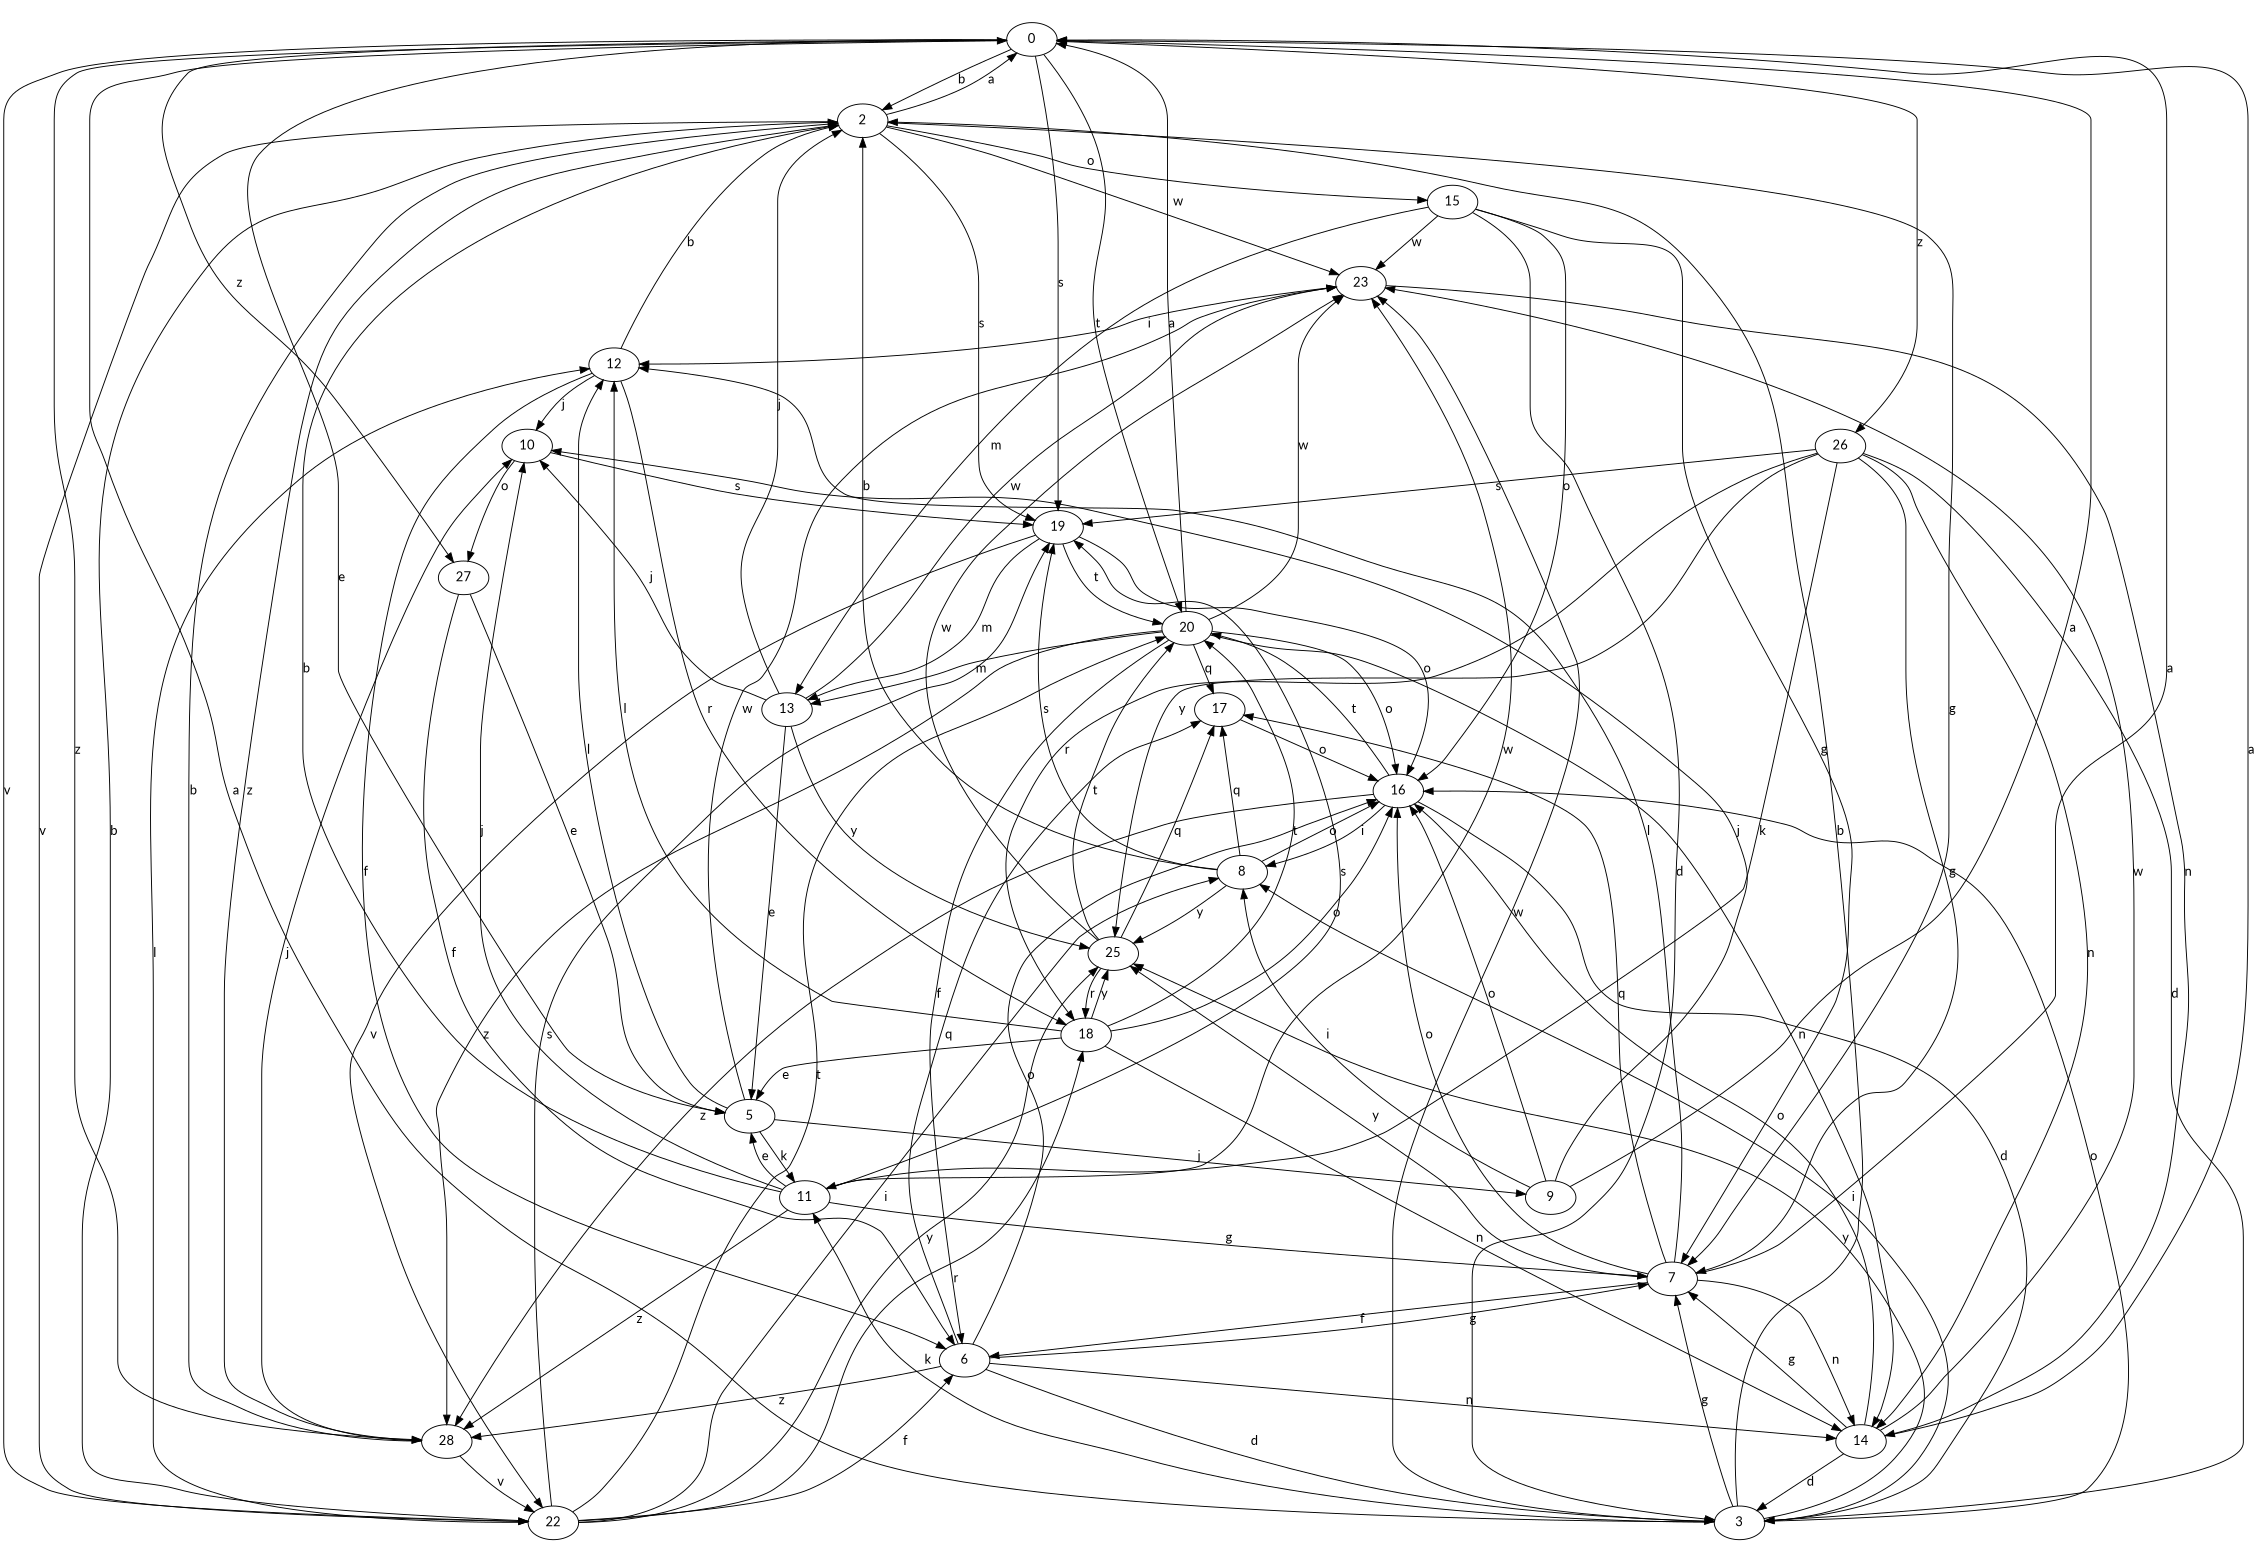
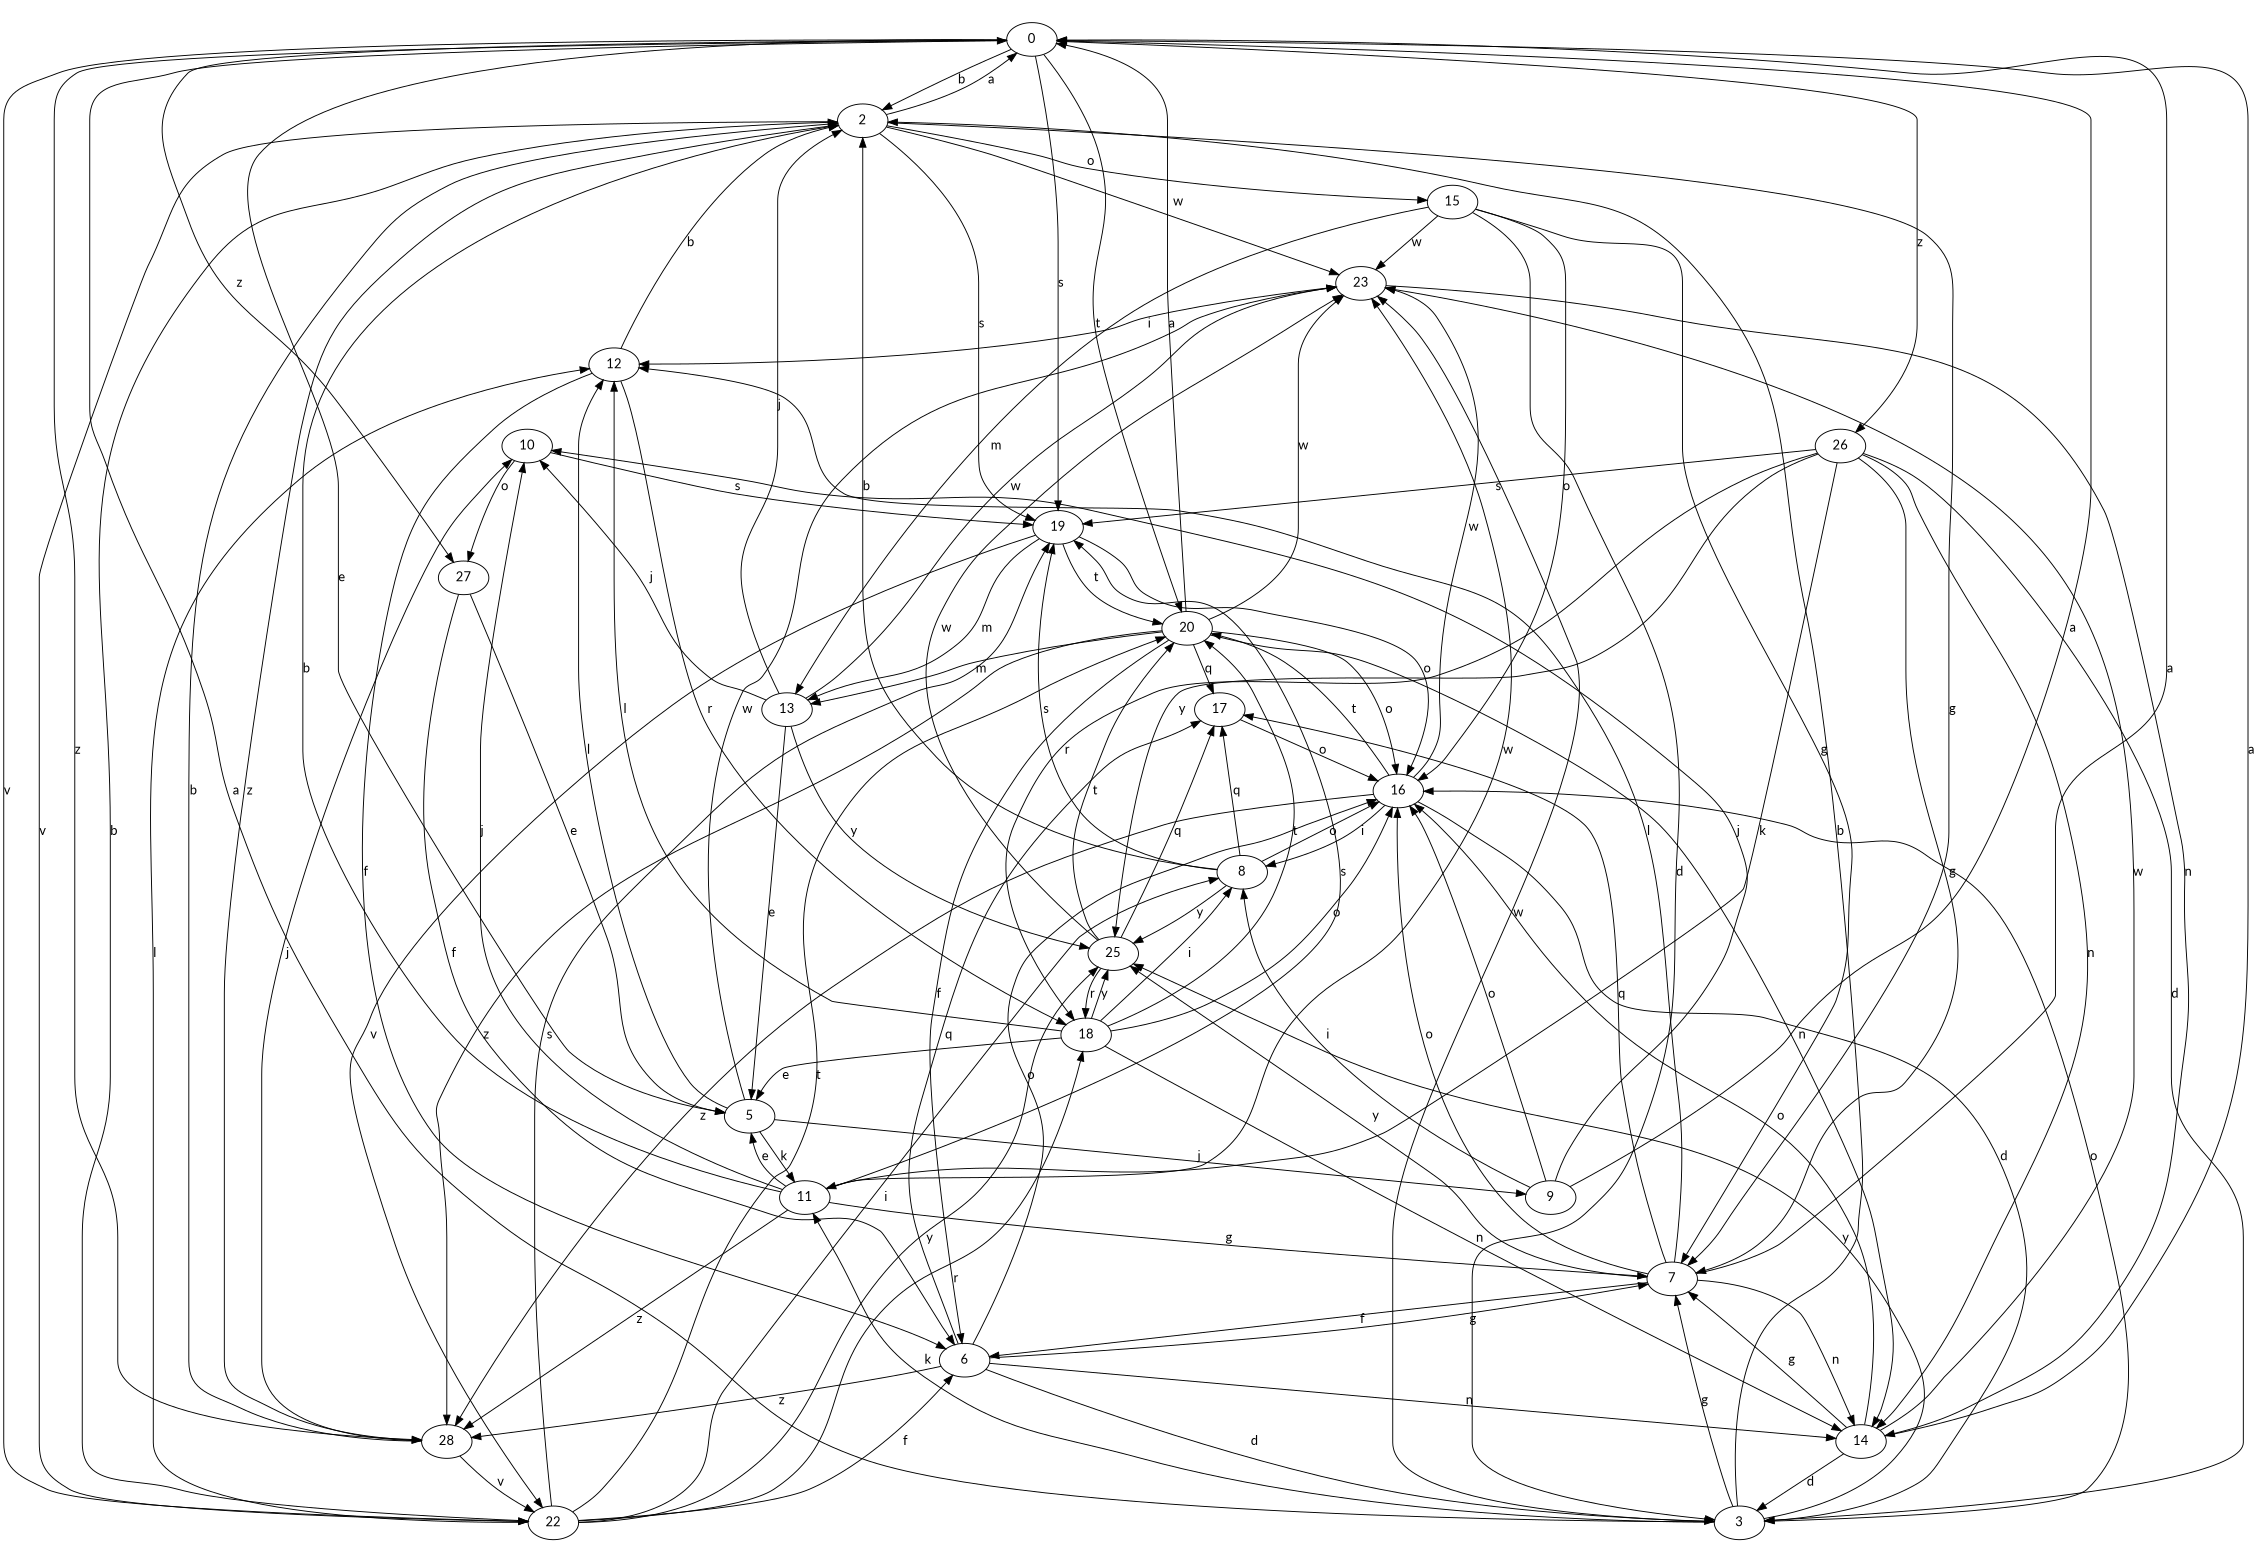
edge "12" -> "10": removed, label "j"
edge "16" -> "23": added, label "w"
edge "3" -> "8": now "18" -> "8"
